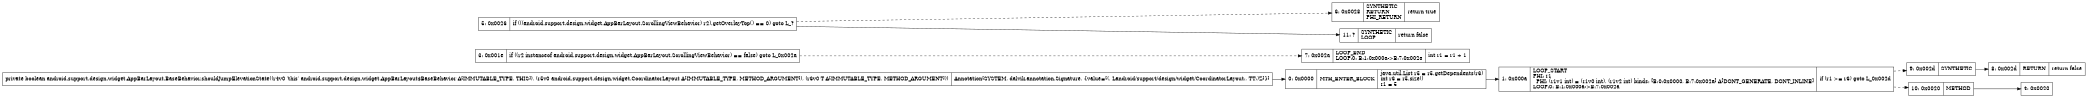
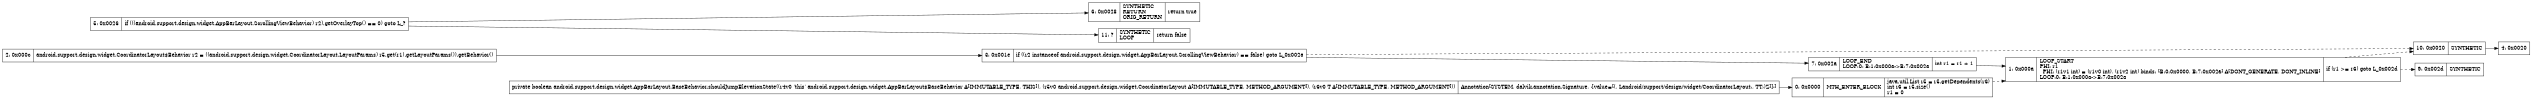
edge "5: 0x0026" -> "6: 0x0028": style dashed -> solid
node "6: 0x0028": text "PHI_RETURN" -> "ORIG_RETURN"
edge "3: 0x001e" -> "10: 0x0020": added
node "2: 0x000c": added
edge "3: 0x001e" -> "7: 0x002a": style dashed -> solid
edge "7: 0x002a" -> "1: 0x000a": added
node "8: 0x002d": removed
edge "0: 0x0000" -> "1: 0x000a": style solid -> dashed
node "0: 0x0000": text "r1 = 5" -> "r1 = 0"
node "10: 0x0020": text "METHOD" -> "SYNTHETIC"
